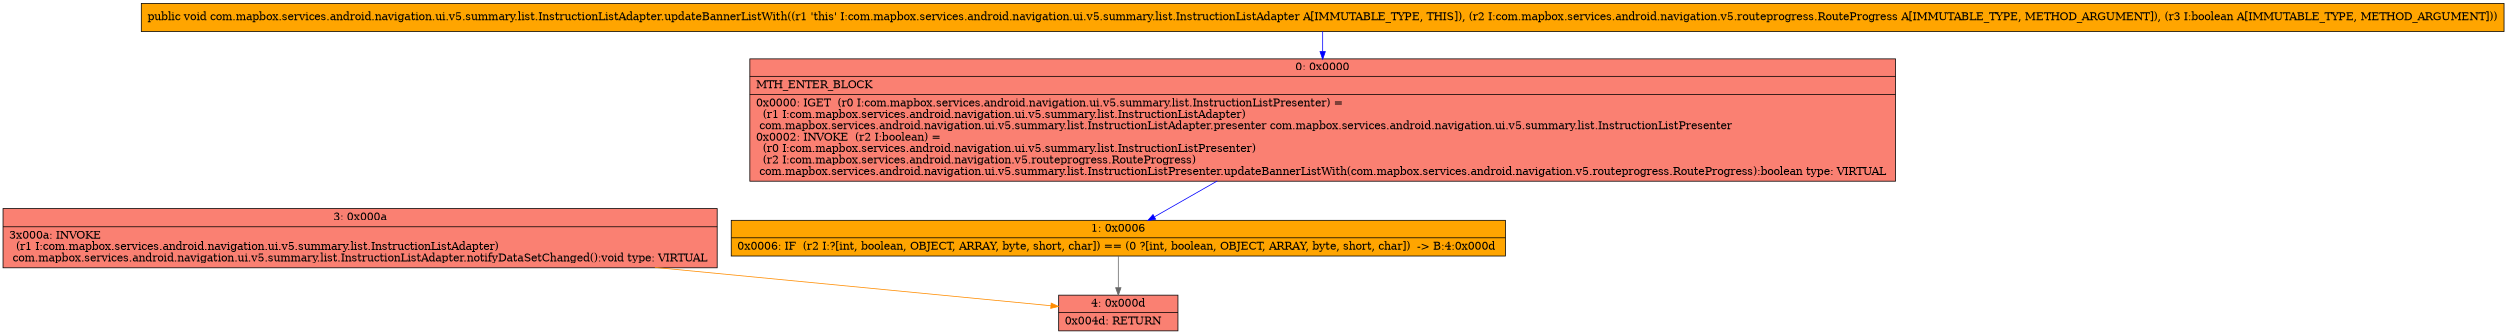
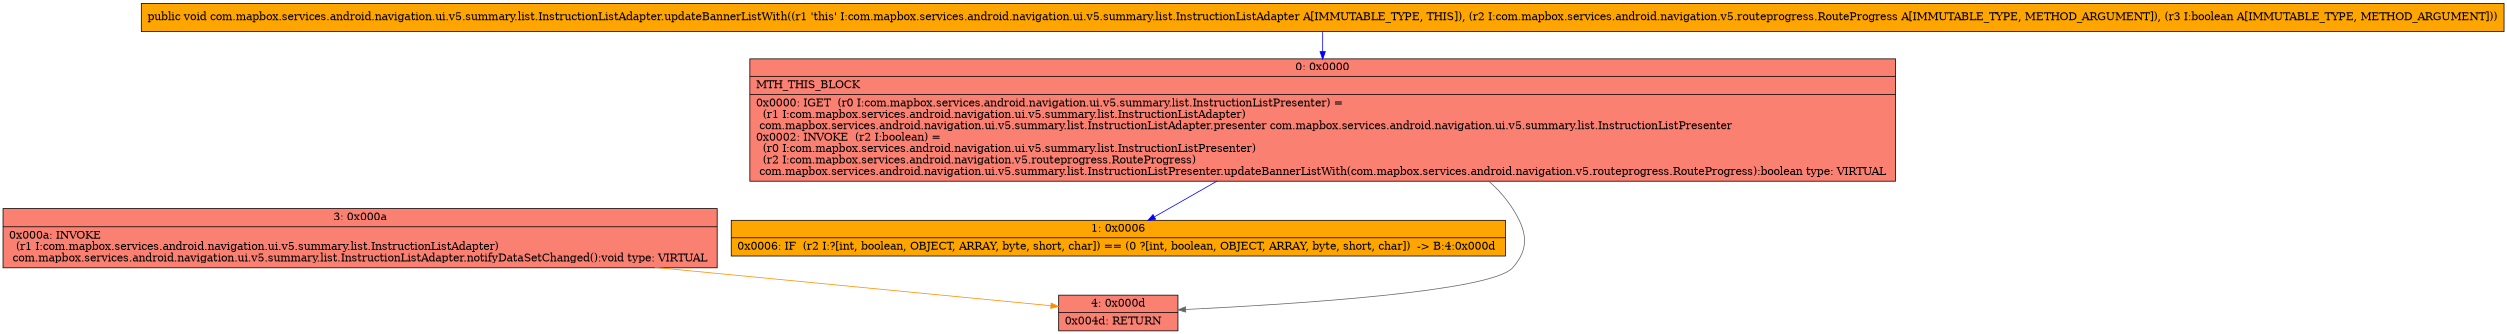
node "0: 0x0000": text "MTH_ENTER_BLOCK" -> "MTH_THIS_BLOCK"
node "3: 0x000a": text "3x000a: INVOKE" -> "0x000a: INVOKE"
edge "1: 0x0006" -> "4: 0x000d": now "0: 0x0000" -> "4: 0x000d"
